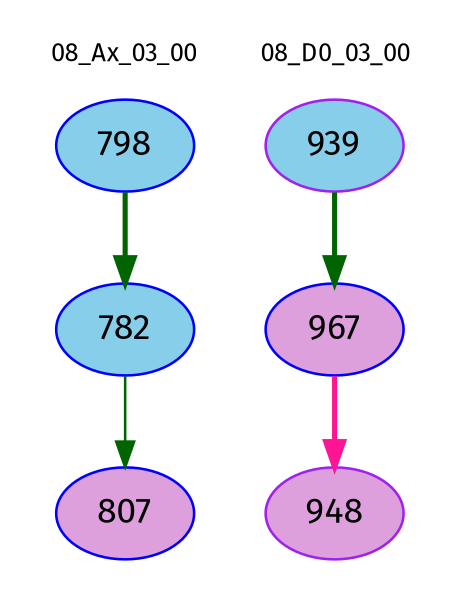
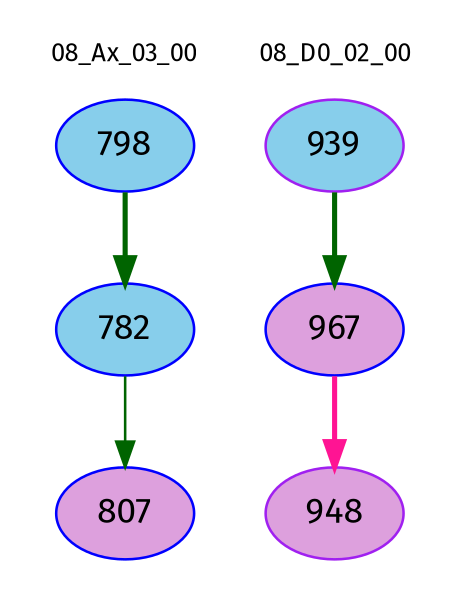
cluster "08_D0_03_00": label "08_D0_03_00" -> "08_D0_02_00"
